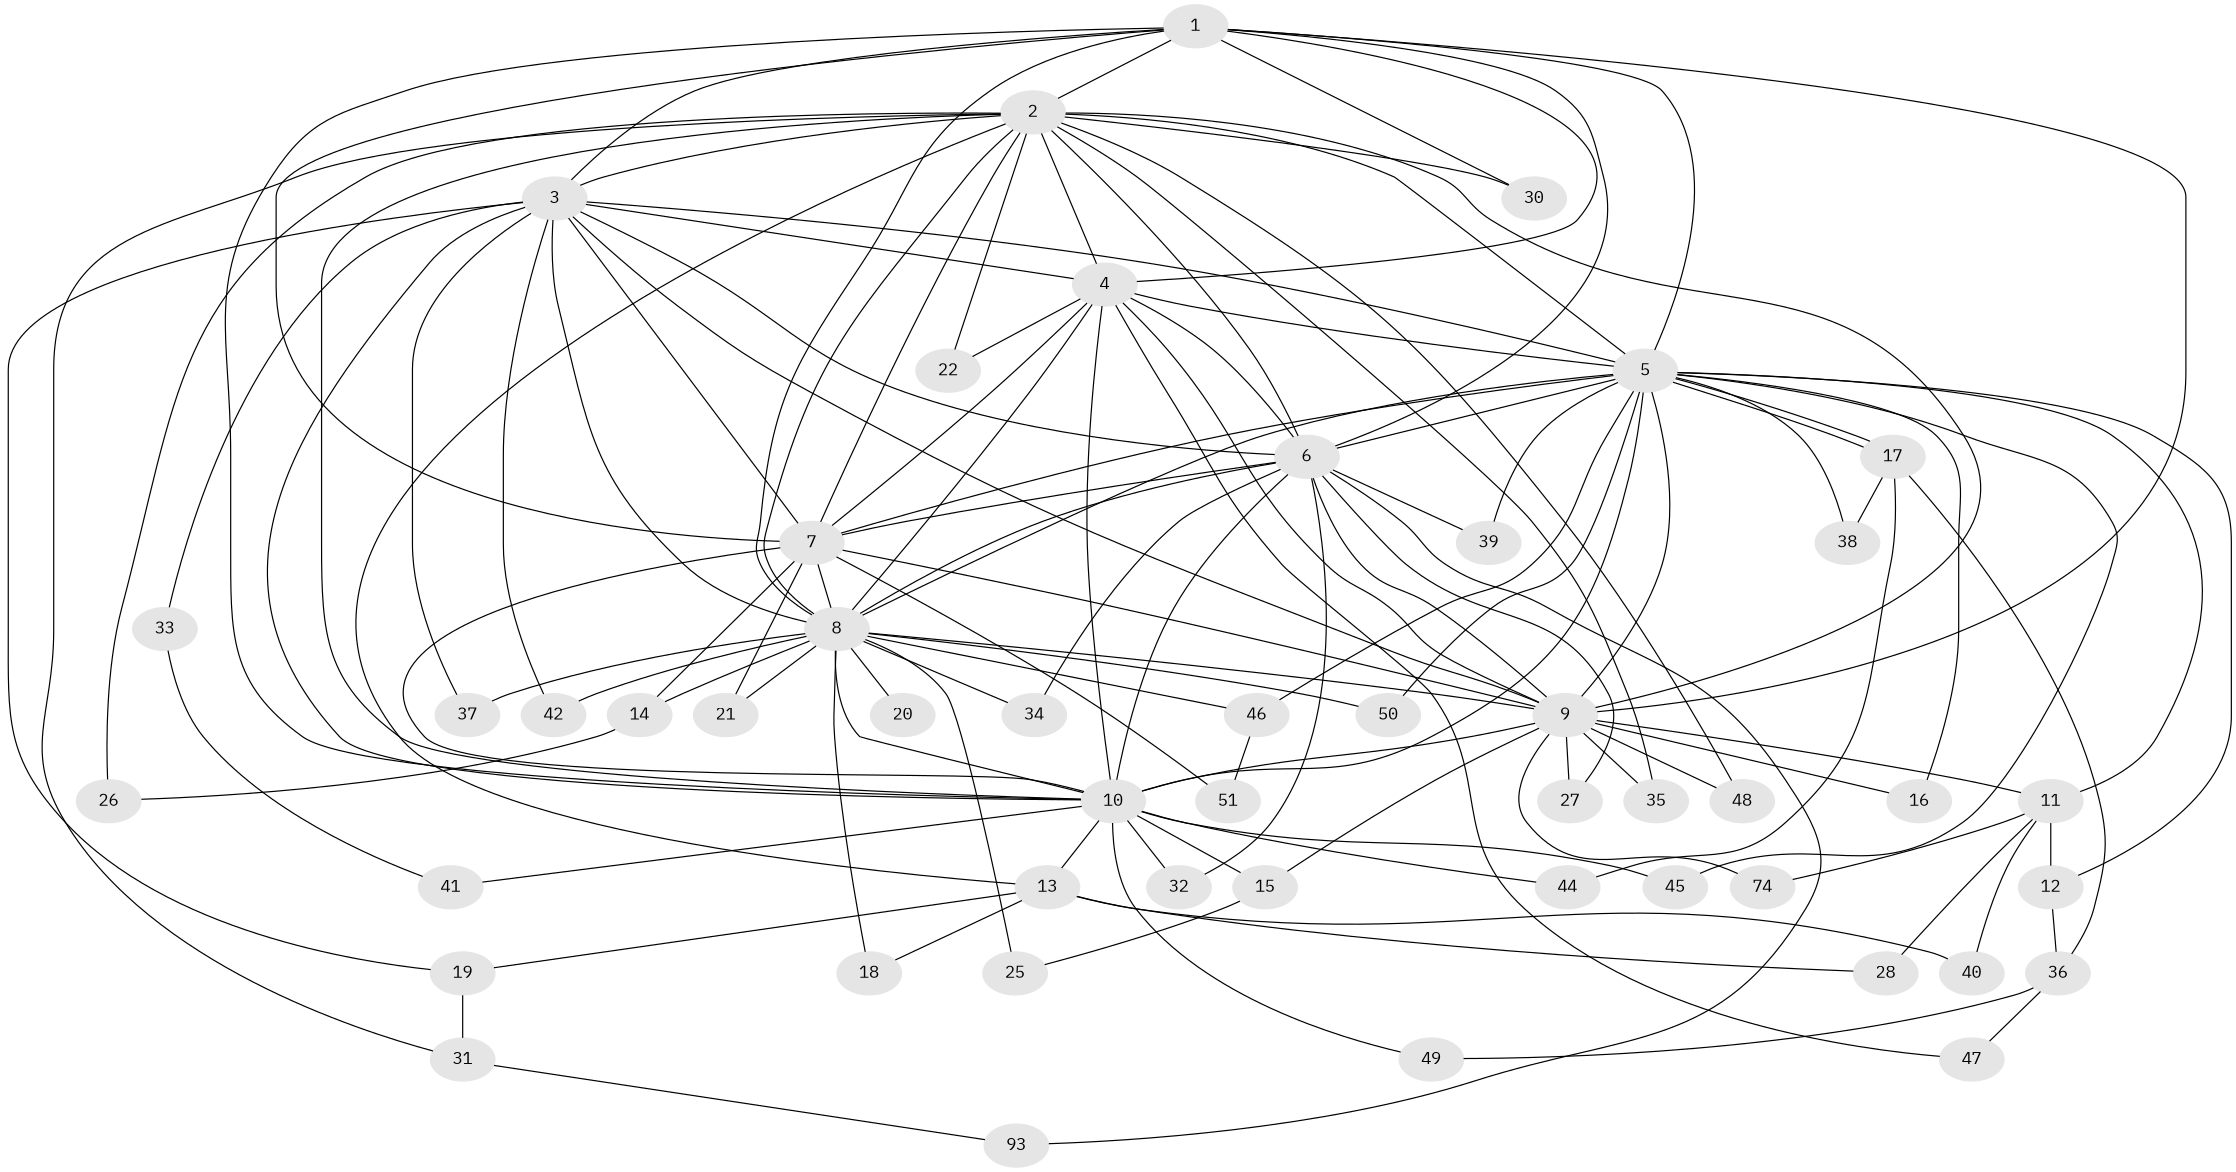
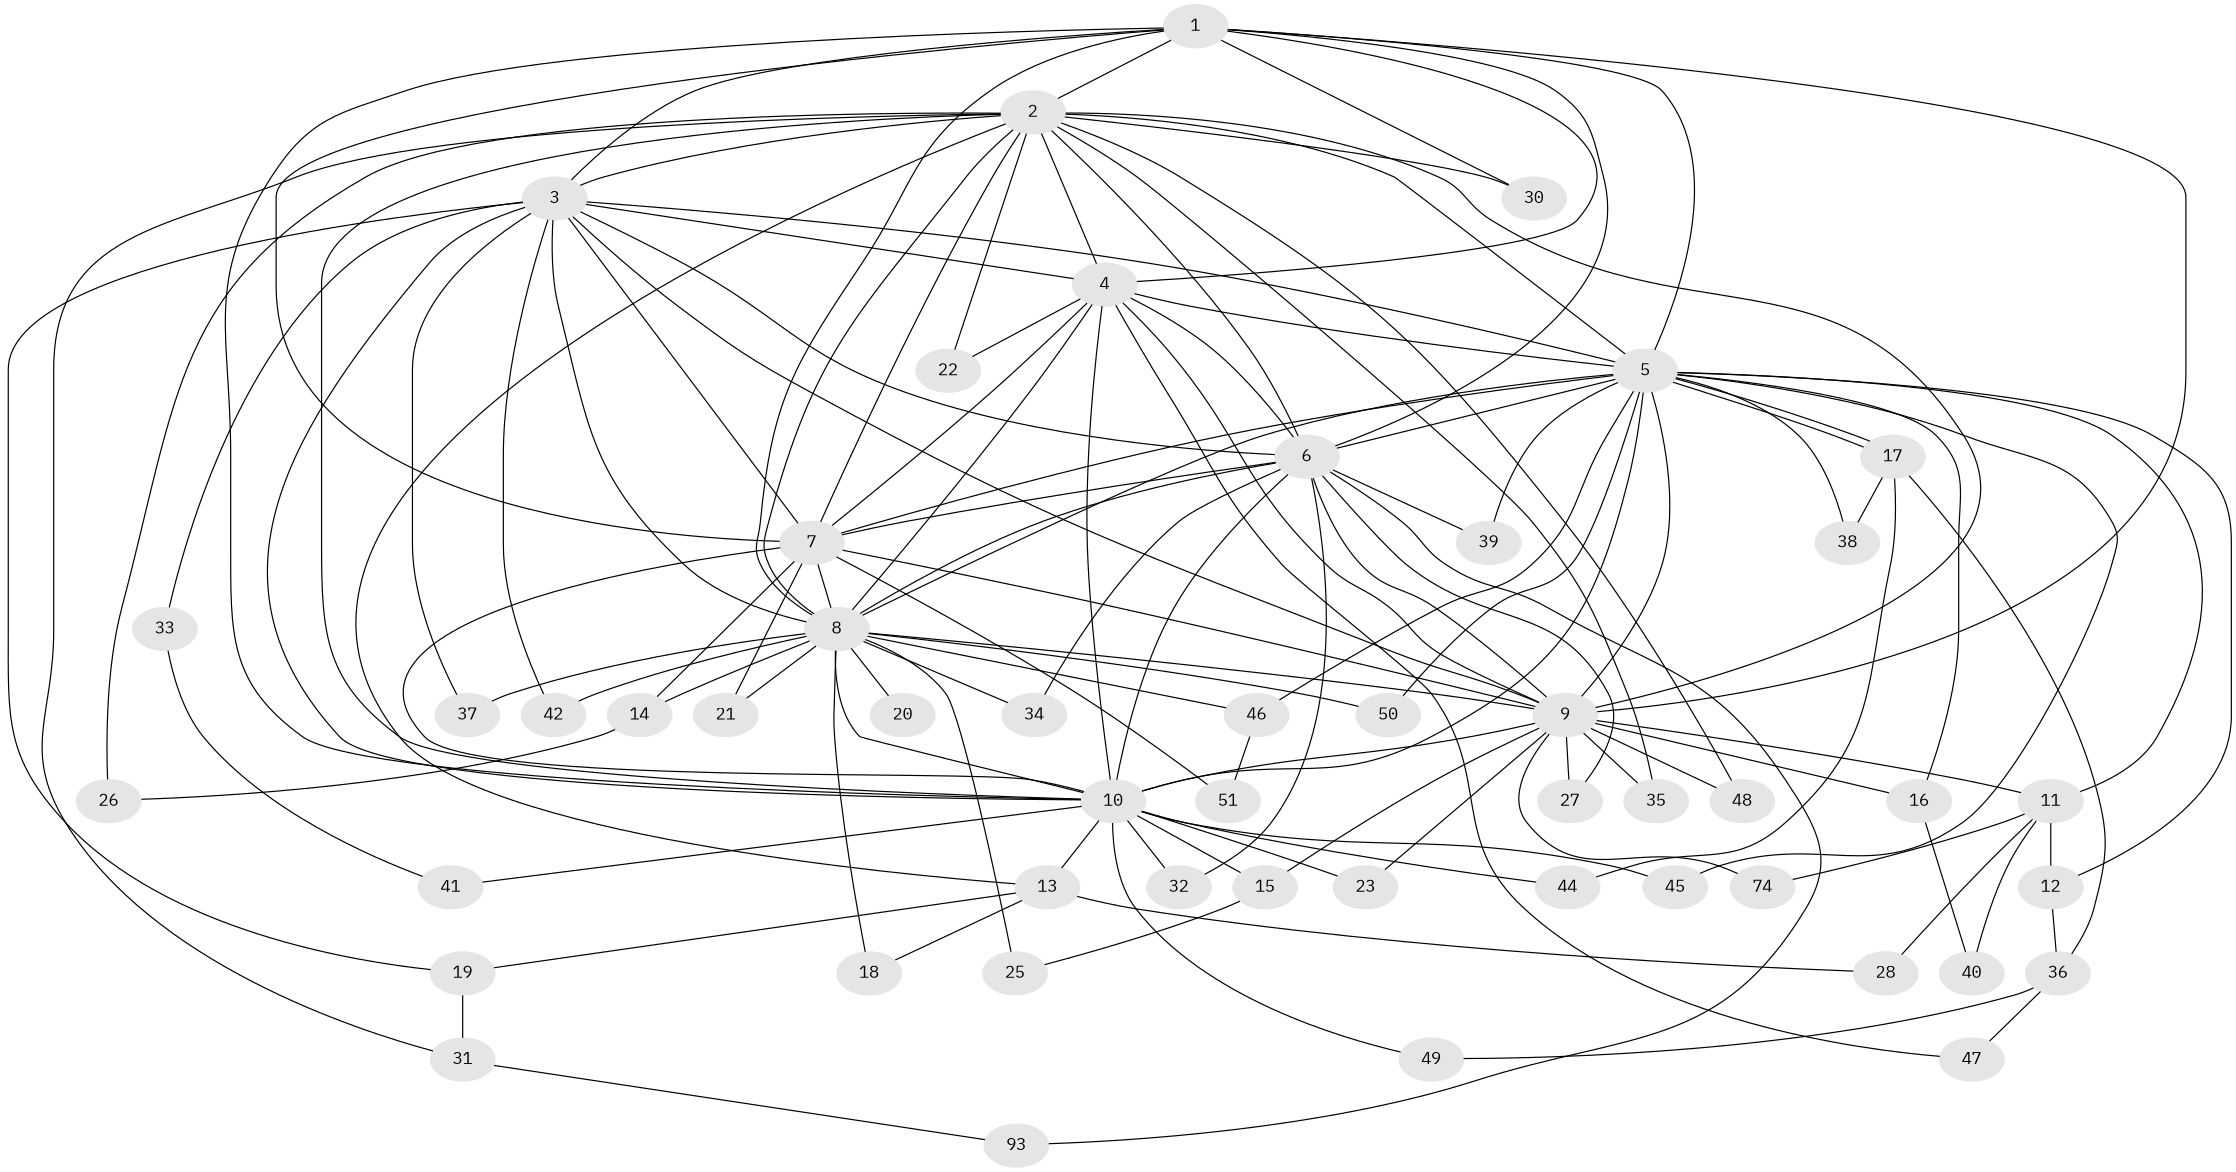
node "23": added
edge "13" -- "40": now "16" -- "40"
